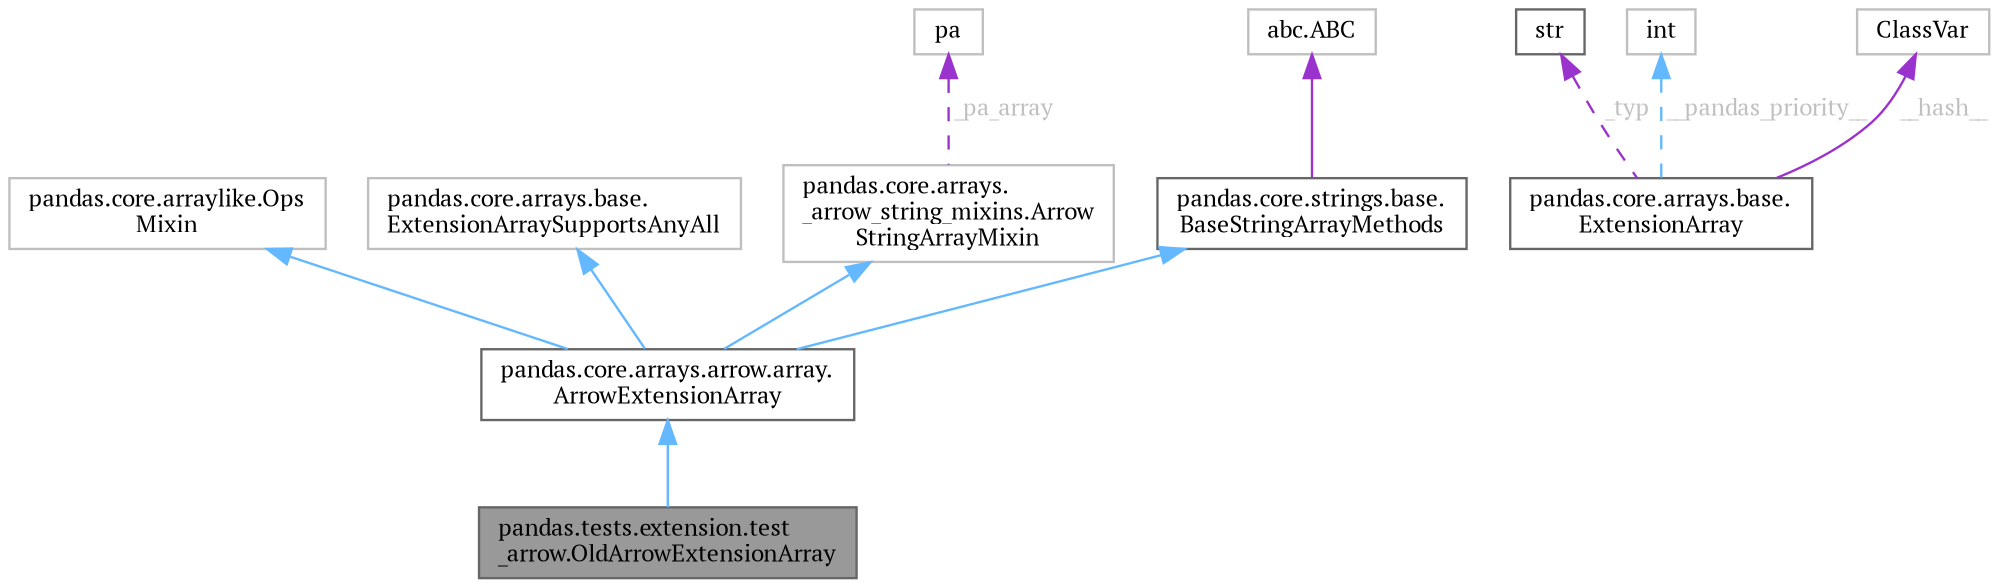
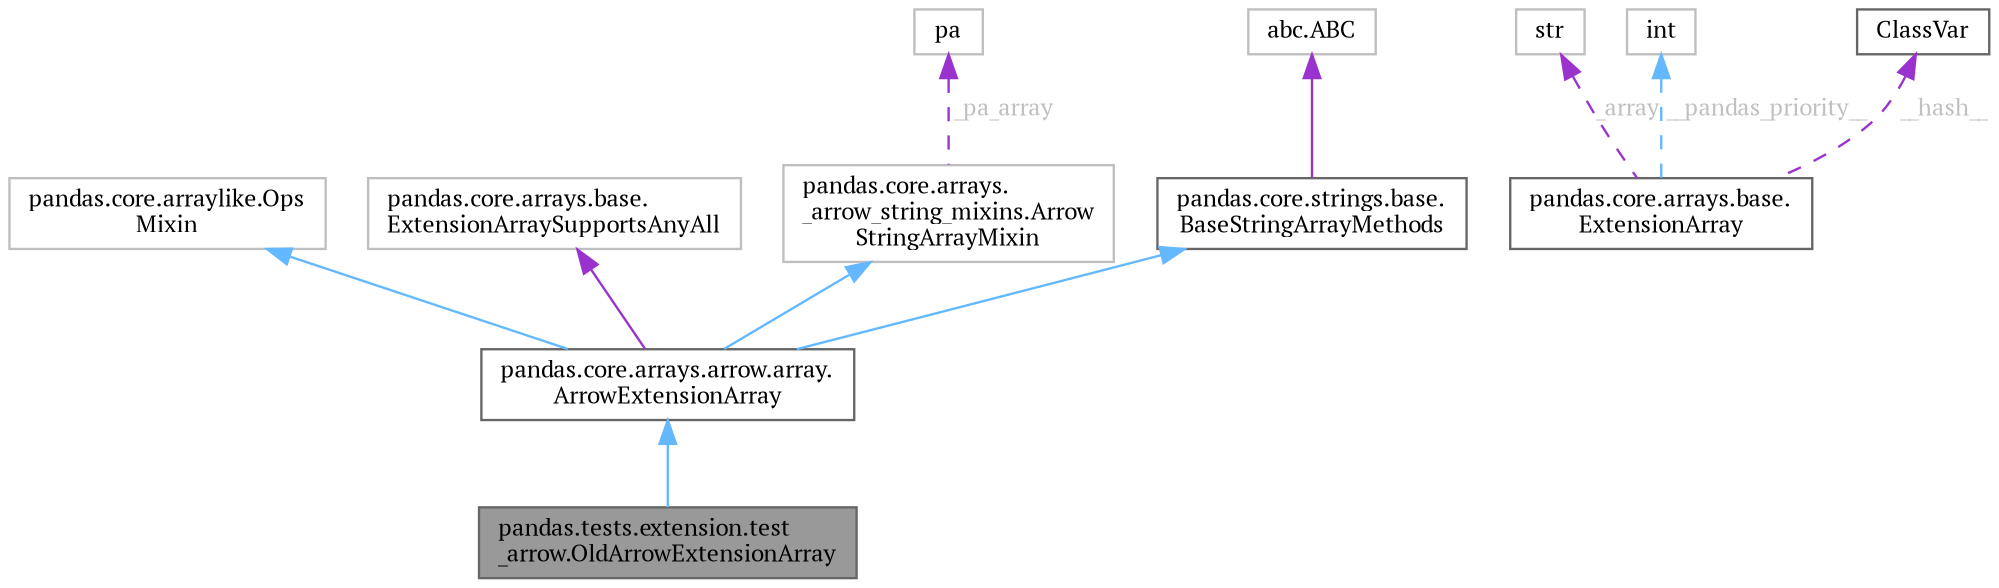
node "str": color gray40 -> grey75
node "ClassVar": color grey75 -> gray40
edge "pandas.core.arrays.base. ExtensionArray" -> "str": label " _typ" -> " _array"
edge "pandas.core.arrays.base. ExtensionArray" -> "ClassVar": style solid -> dashed
edge "pandas.core.arrays.arrow.array. ArrowExtensionArray" -> "pandas.core.arrays.base. ExtensionArraySupportsAnyAll": color steelblue1 -> darkorchid3
